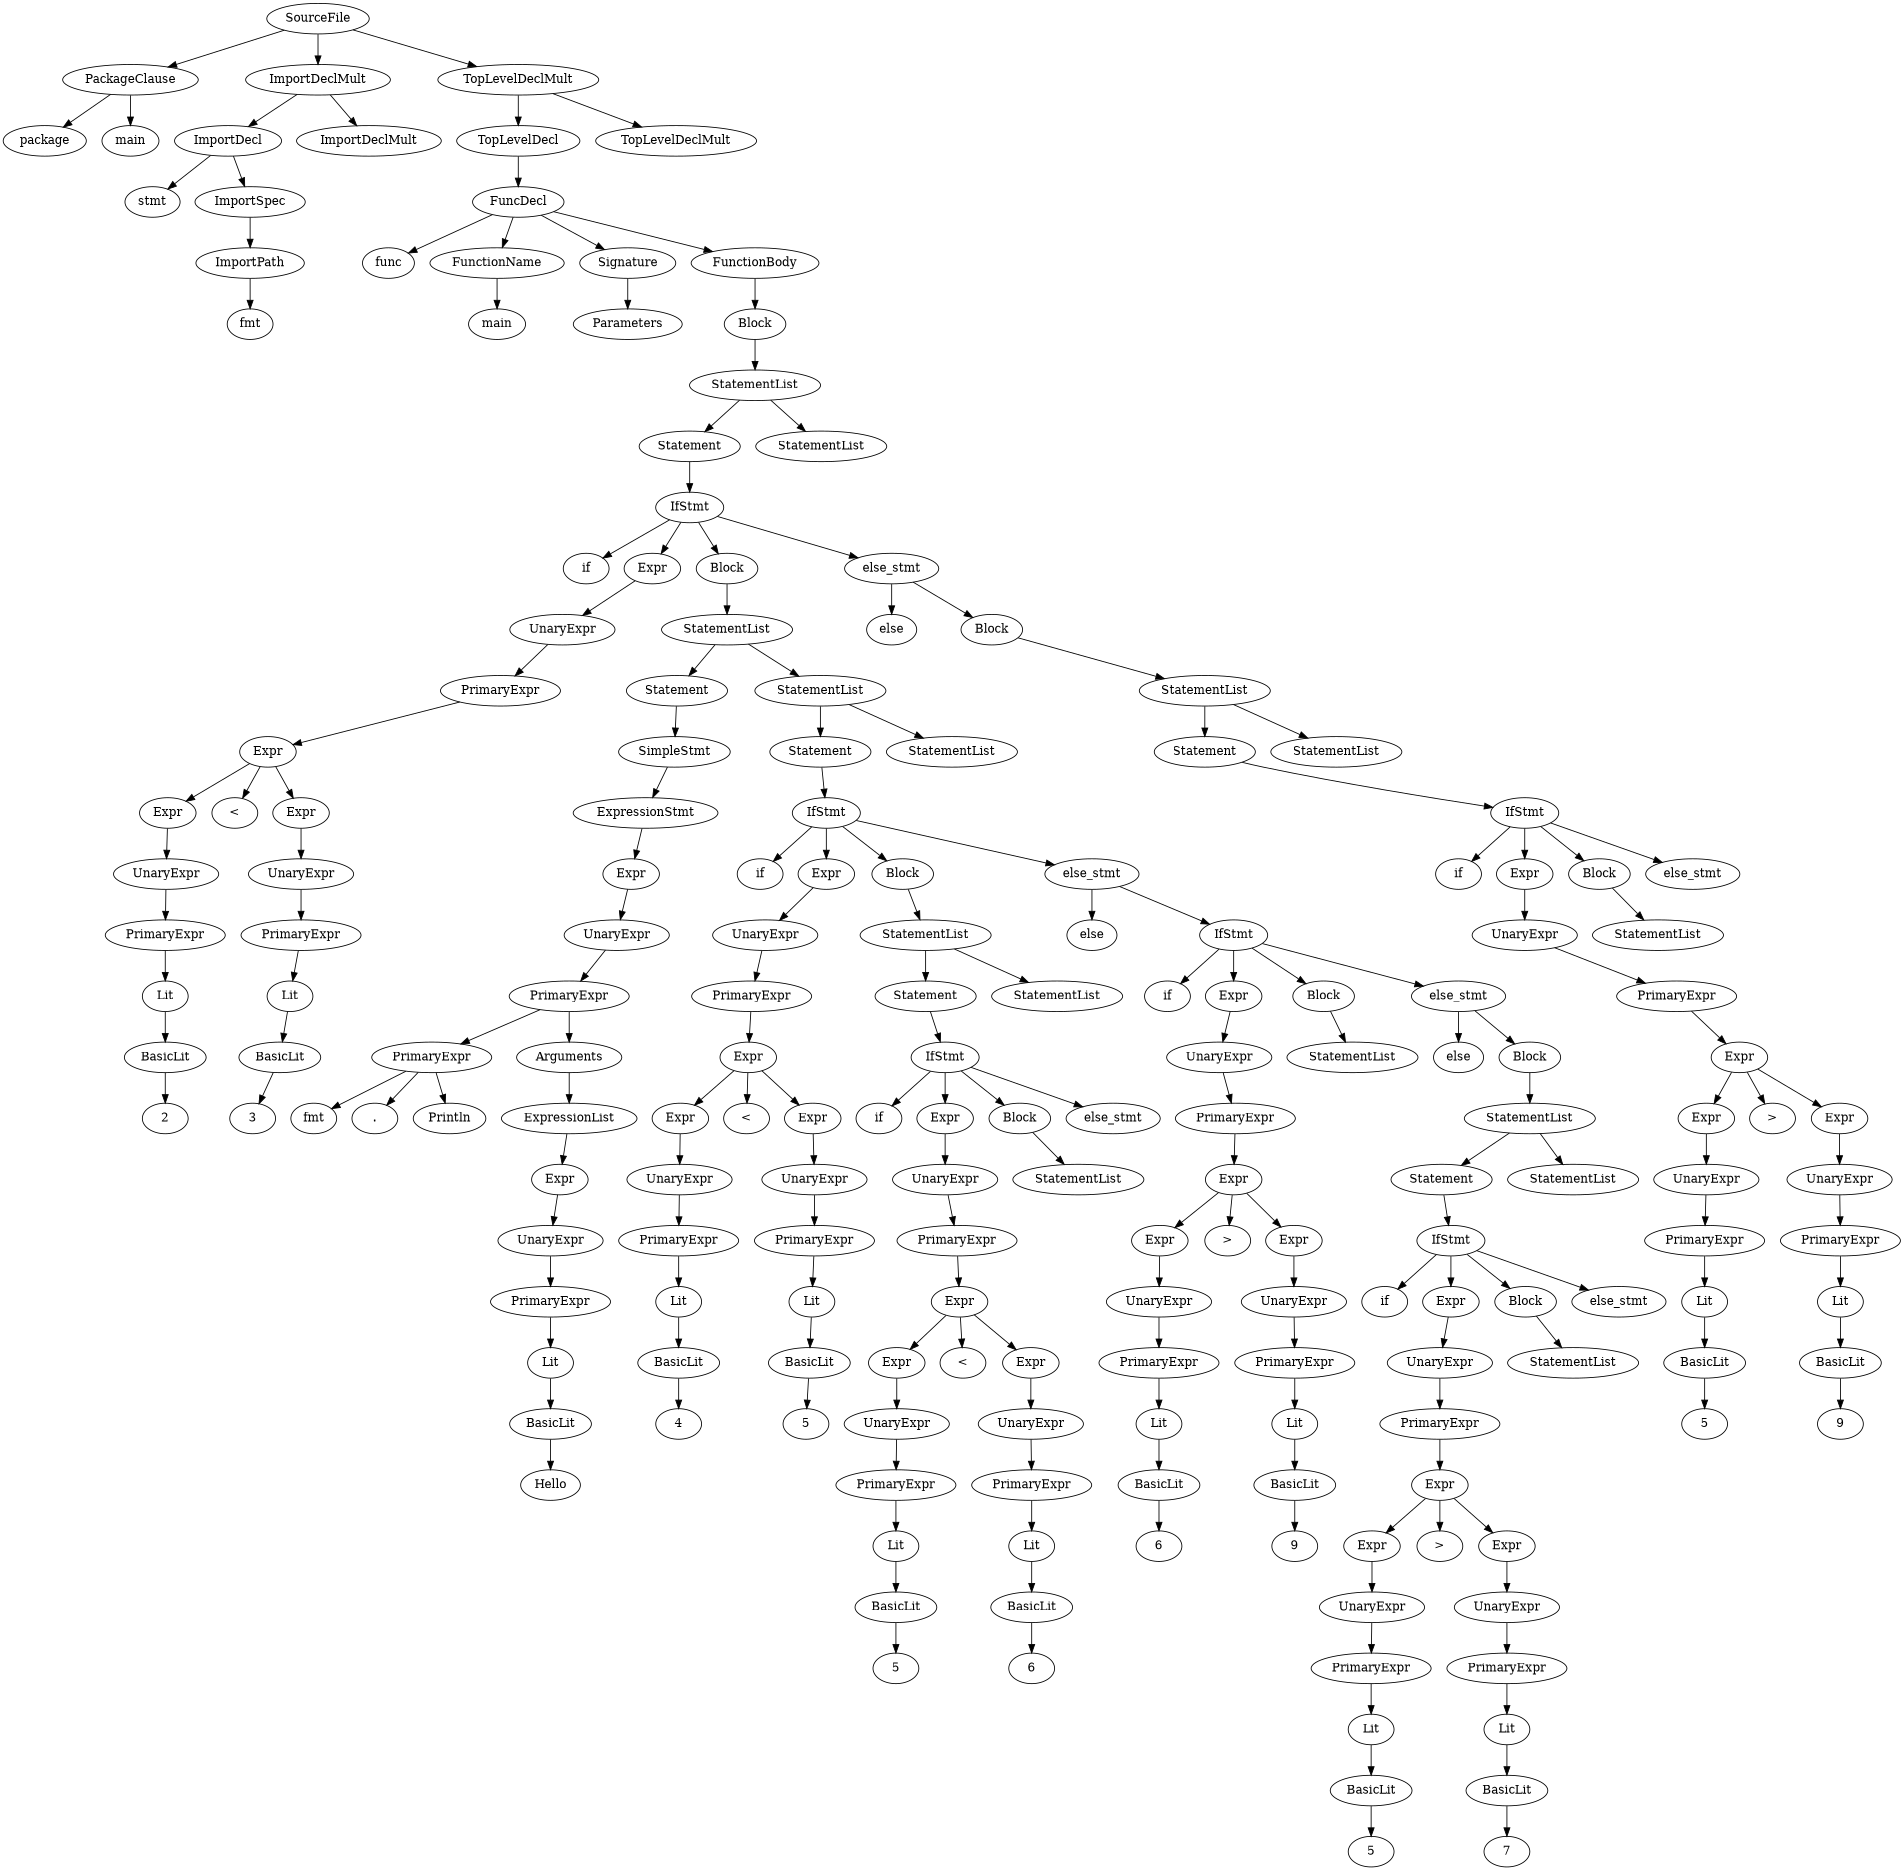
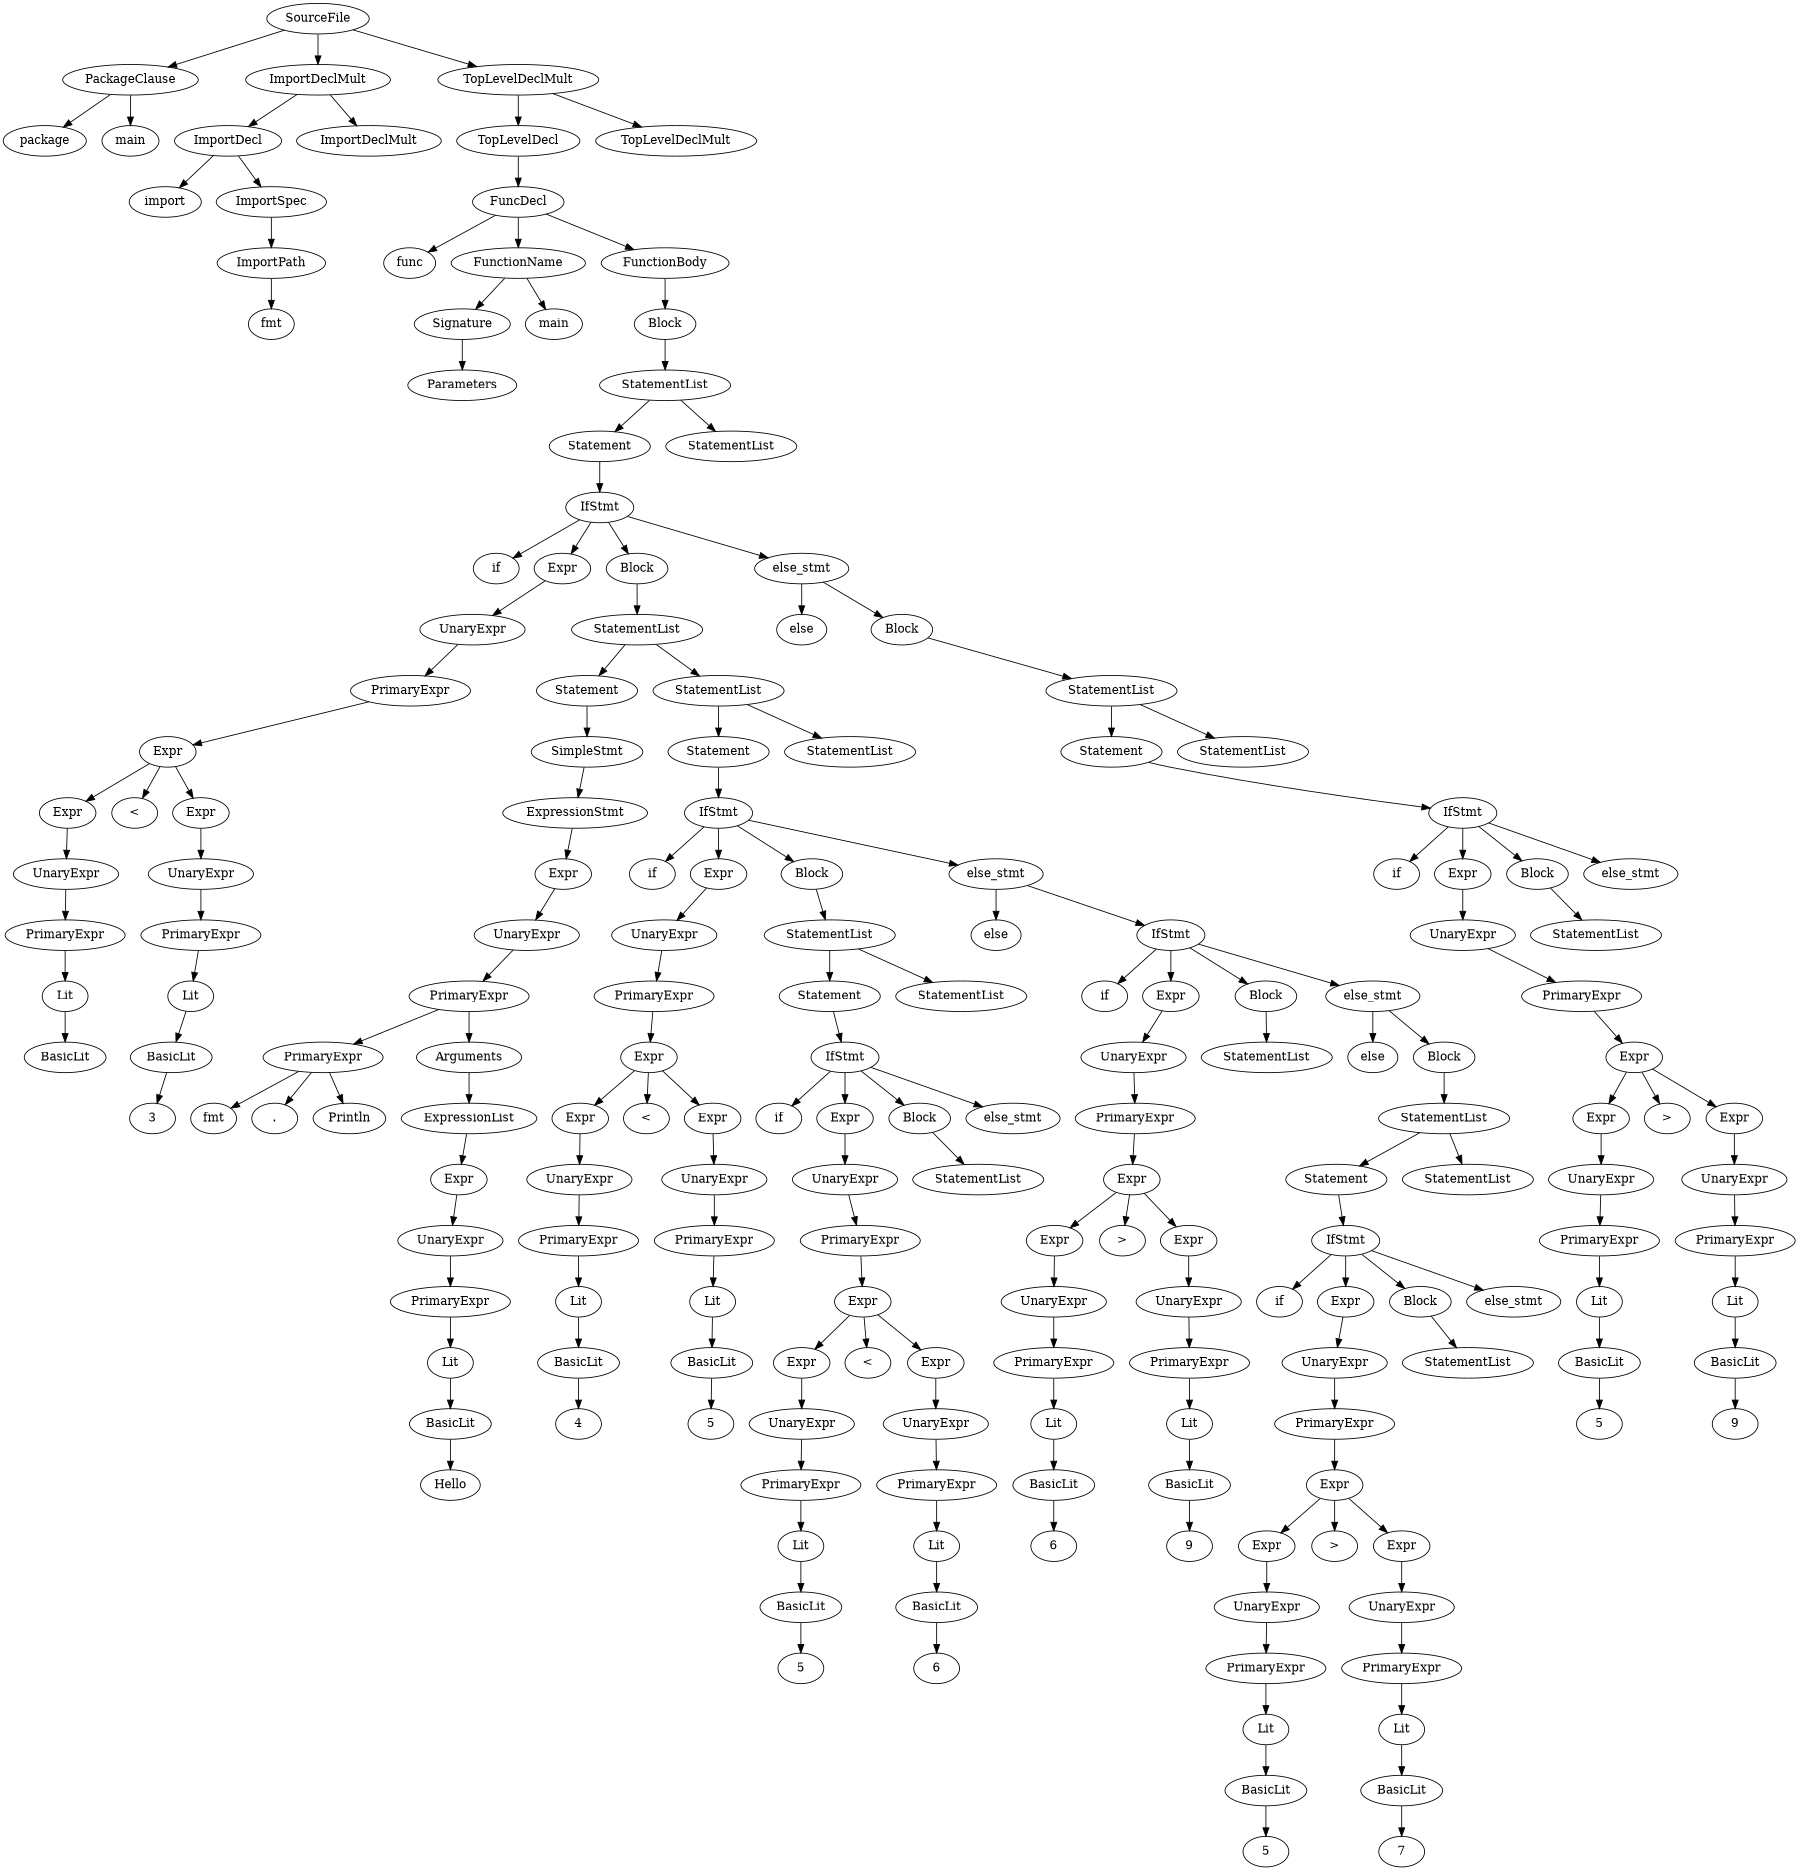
node "stmt": label "stmt" -> "import"
edge "FuncDecl" -> "Signature": now "FunctionName" -> "Signature"
node "2": removed
